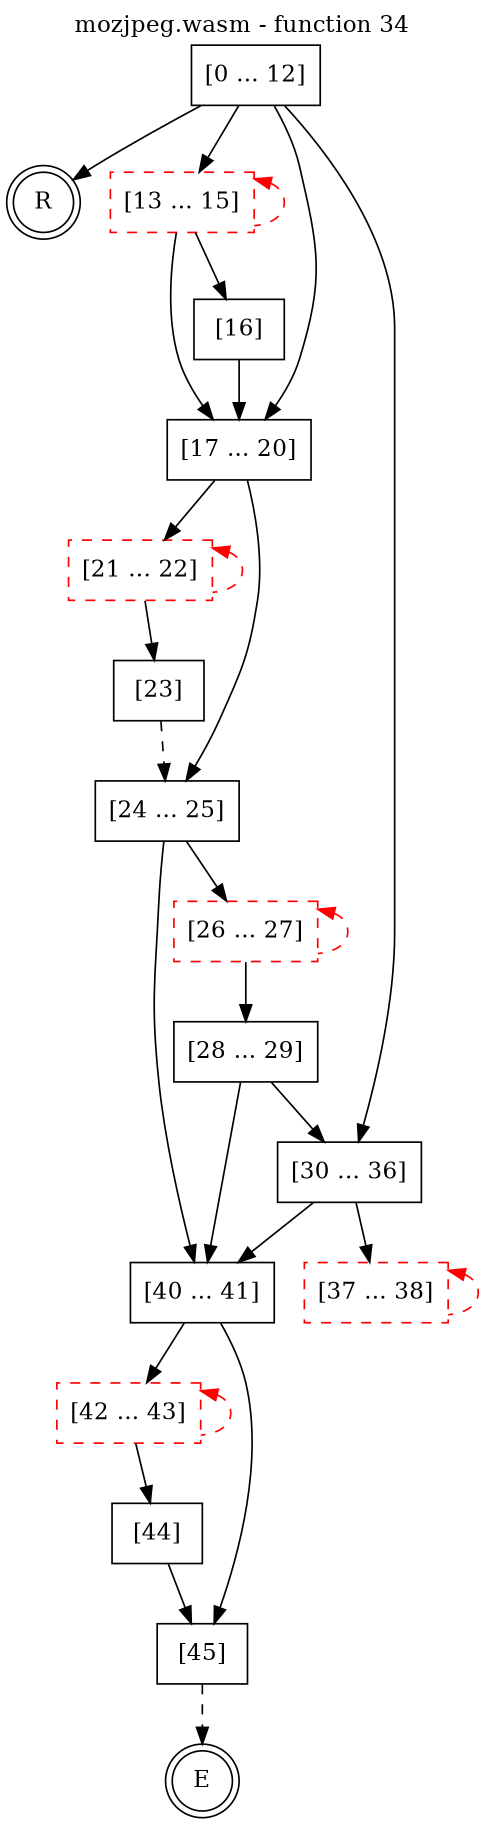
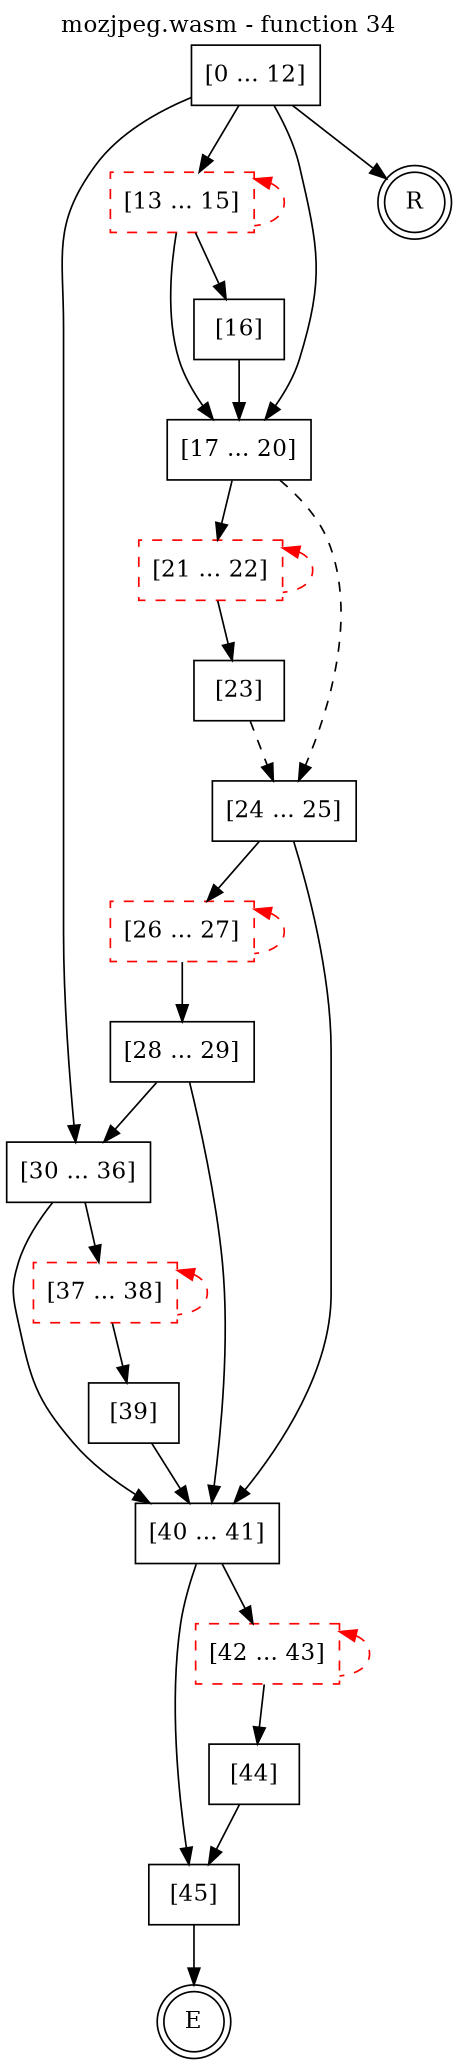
edge "[17 ... 20]" -> "[24 ... 25]": style solid -> dashed
node "[39]": added
edge "[45]" -> "E": style dashed -> solid
